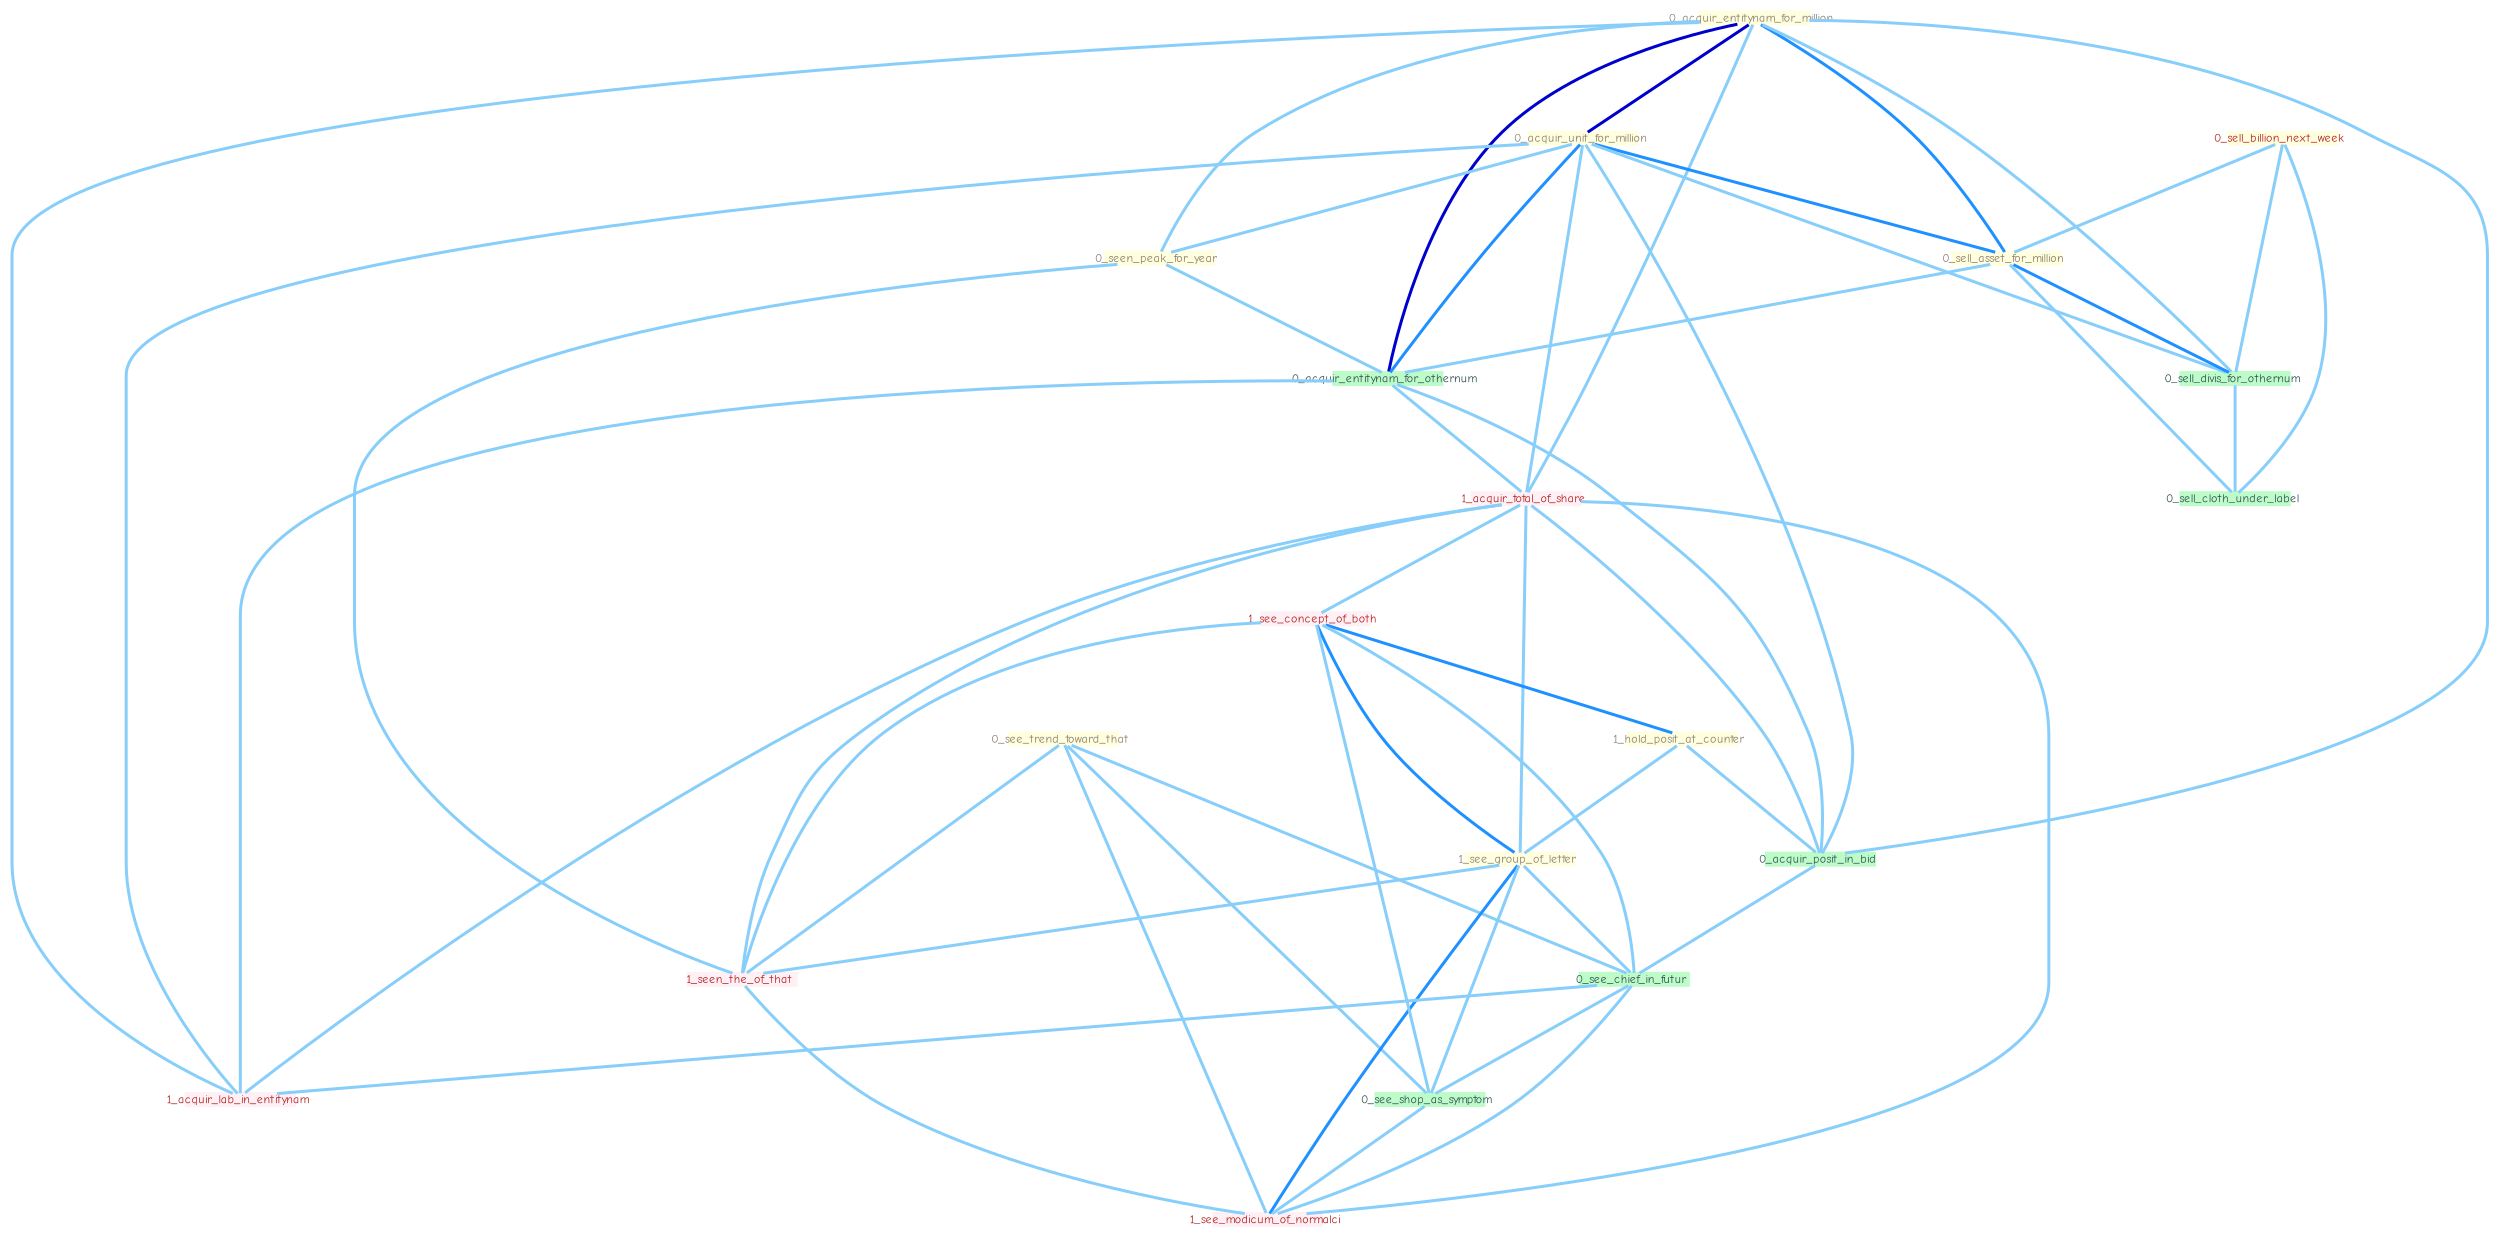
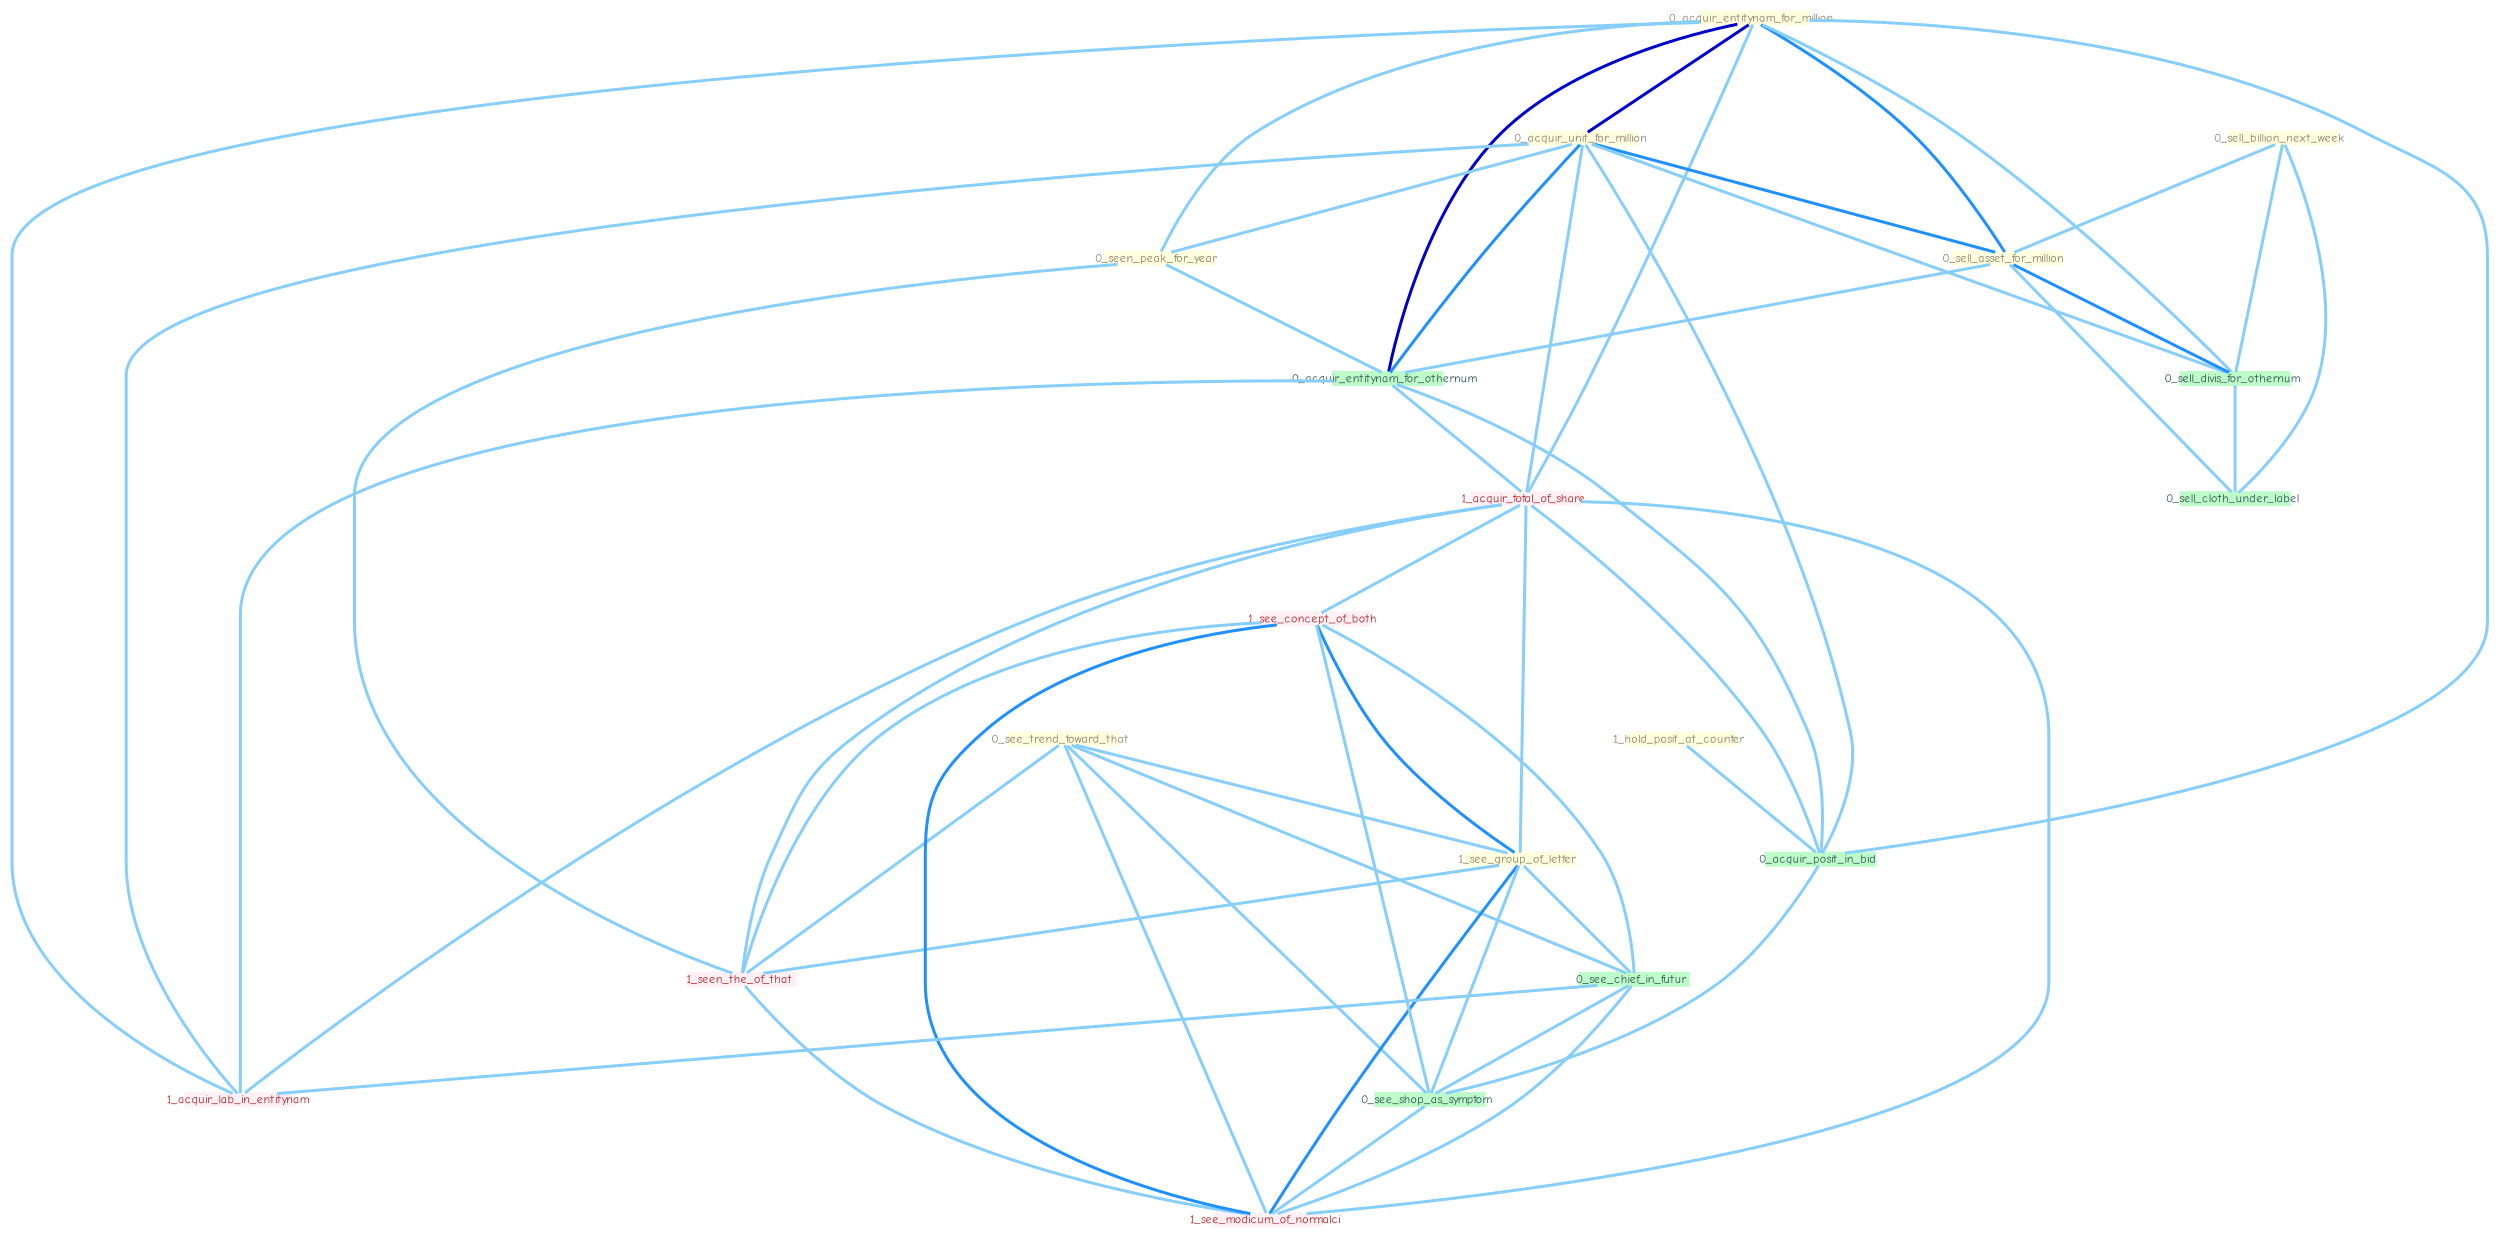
node "0_sell_billion_next_week": fontcolor #b22222 -> #8b7d6b
edge "1_see_concept_of_both" -- "1_hold_posit_at_counter": now "1_see_concept_of_both" -- "1_see_modicum_of_normalci"
edge "1_hold_posit_at_counter" -- "1_see_group_of_letter": now "0_see_trend_toward_that" -- "1_see_group_of_letter"
edge "0_acquir_posit_in_bid" -- "0_see_chief_in_futur": now "0_acquir_posit_in_bid" -- "0_see_shop_as_symptom"
